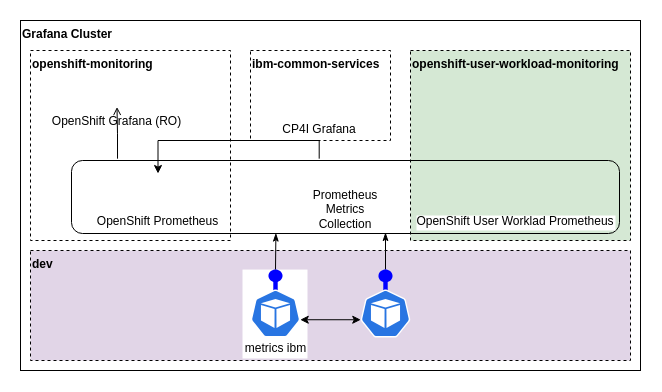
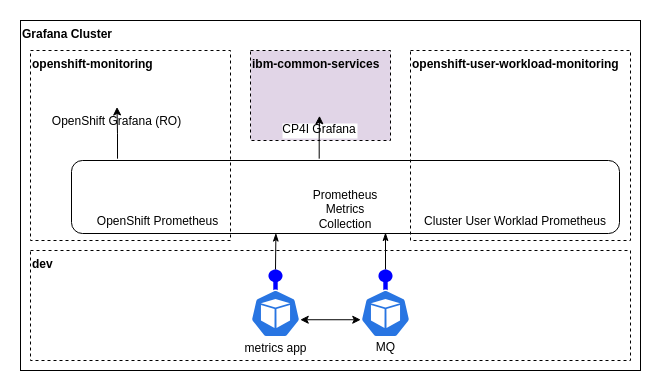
node "ibm-common-services": fillcolor #ffffff -> #e1d5e7
edge "Prometheus Metrics Collection" -> "OpenShift Grafana (RO)": arrowhead open -> classic
edge "Prometheus Metrics Collection" -> "OpenShift Prometheus": now "Prometheus Metrics Collection" -> "CP4I Grafana"
node "openshift-user-workload-monitoring": fillcolor #d5e8d4 -> #ffffff
node "OpenShift User Worklad Prometheus": label "OpenShift User Worklad Prometheus" -> "Cluster User Worklad Prometheus"
node "dev": fillcolor #e1d5e7 -> #ffffff
node "MQ": added
node "metrics ibm": label "metrics ibm" -> "metrics app"
